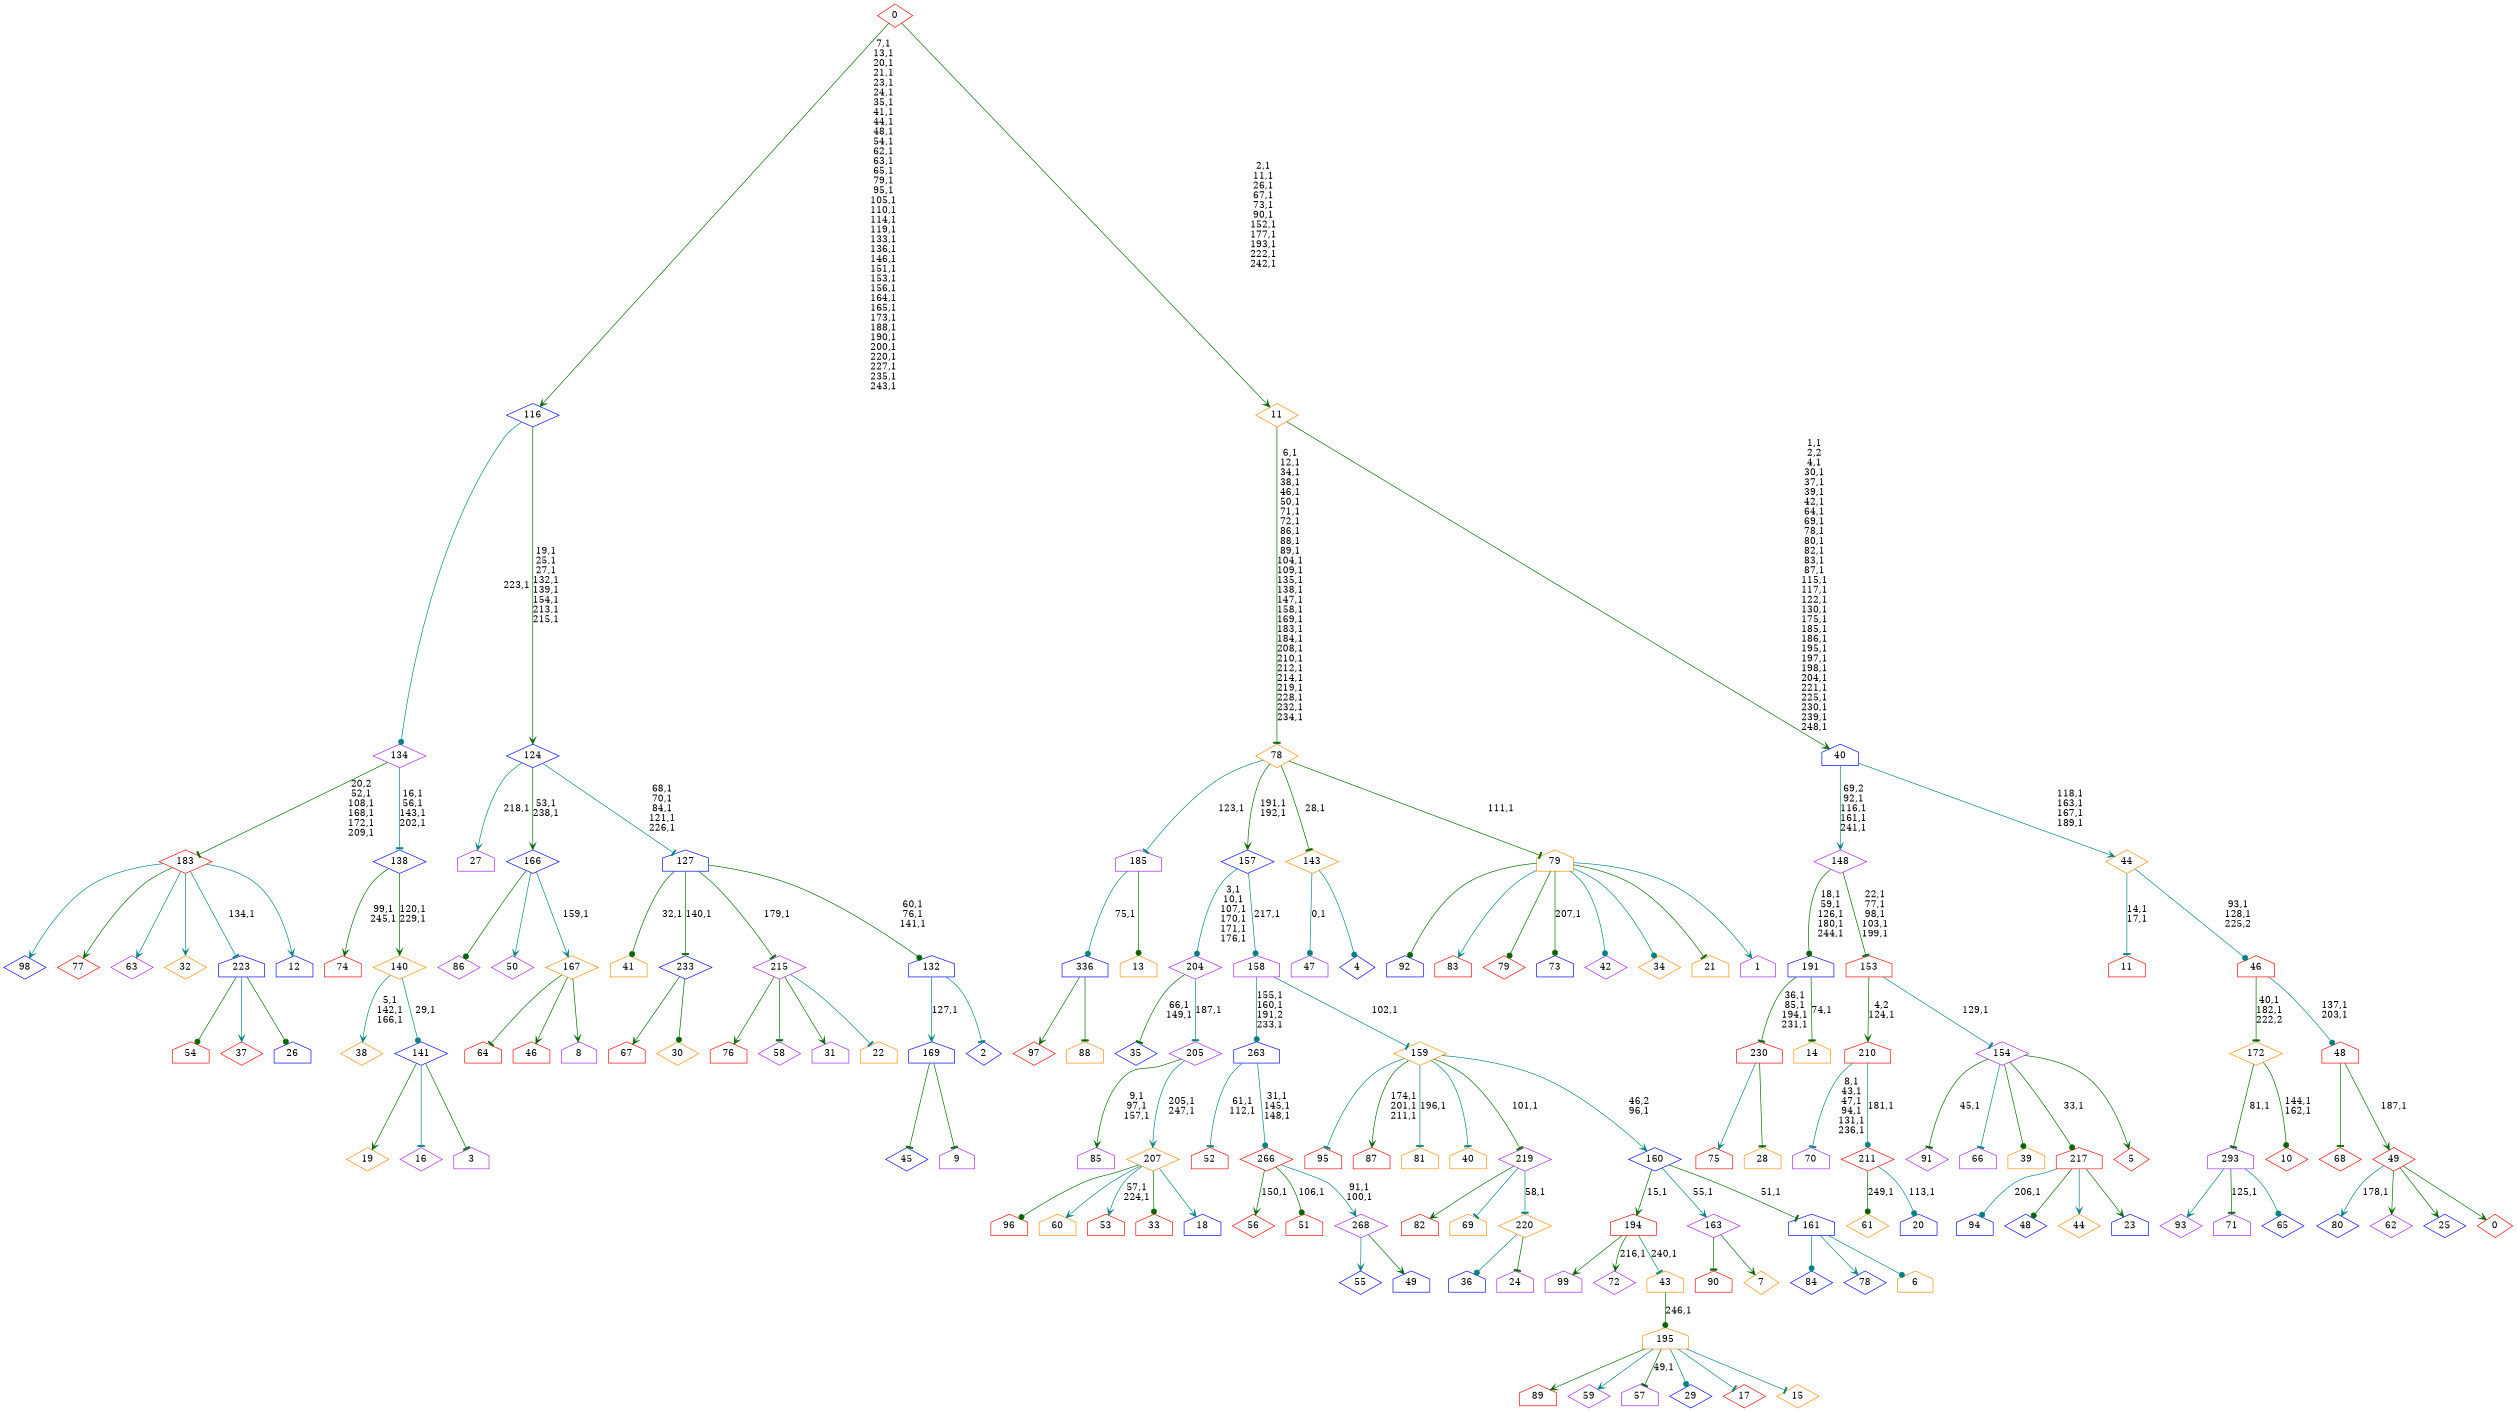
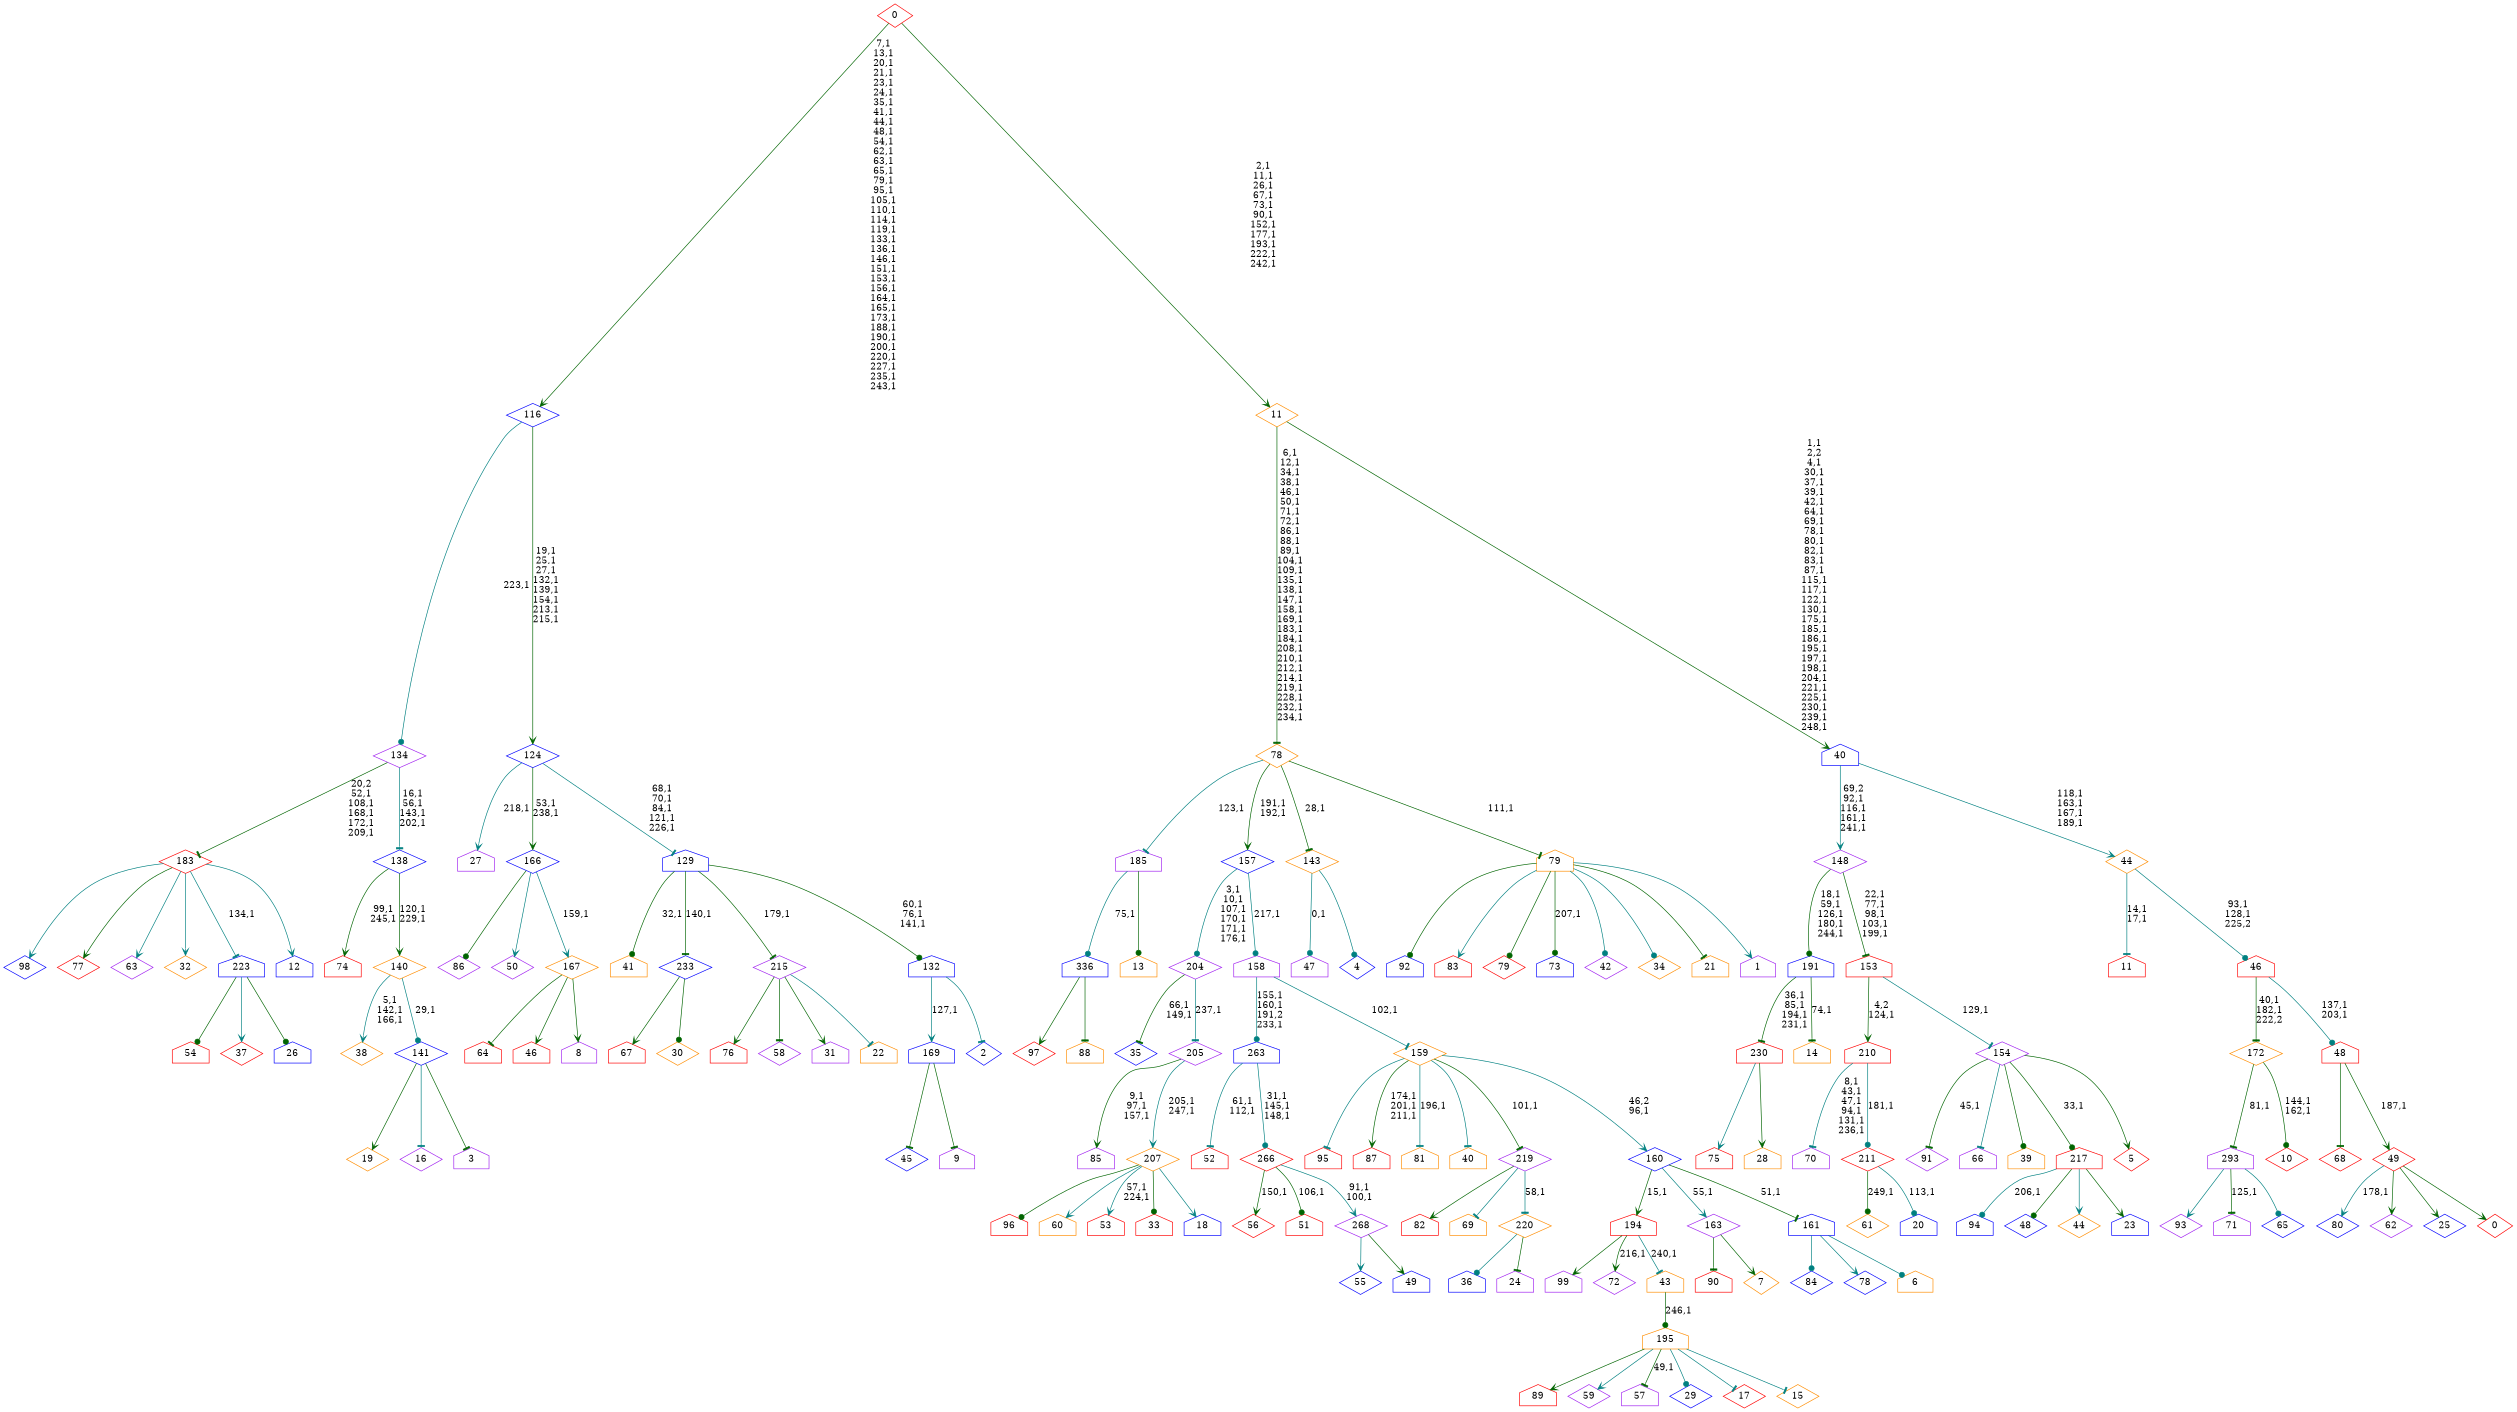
node "127": label "127" -> "129"
edge "204" -> "205": label "187,1" -> "237,1"
edge "230" -> "28": arrowhead tee -> vee
